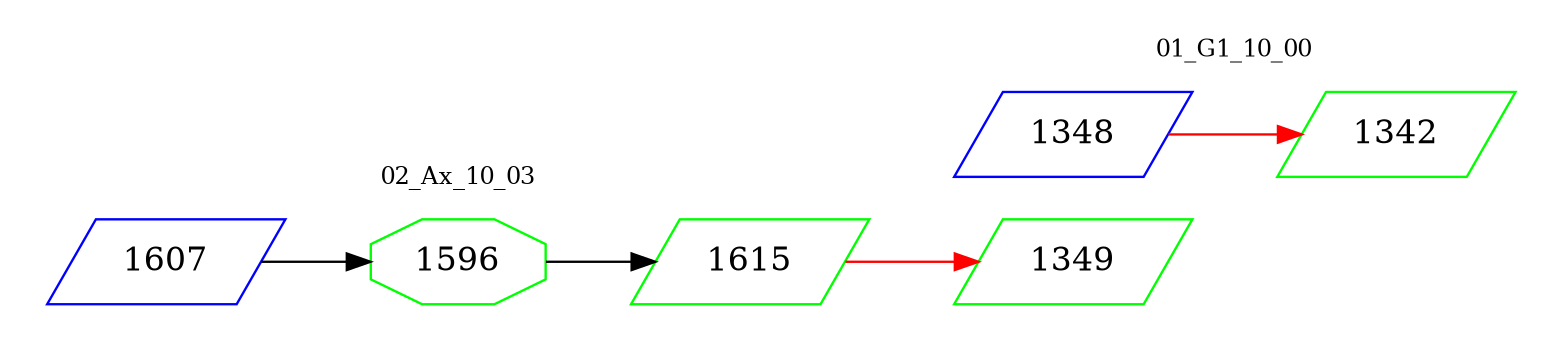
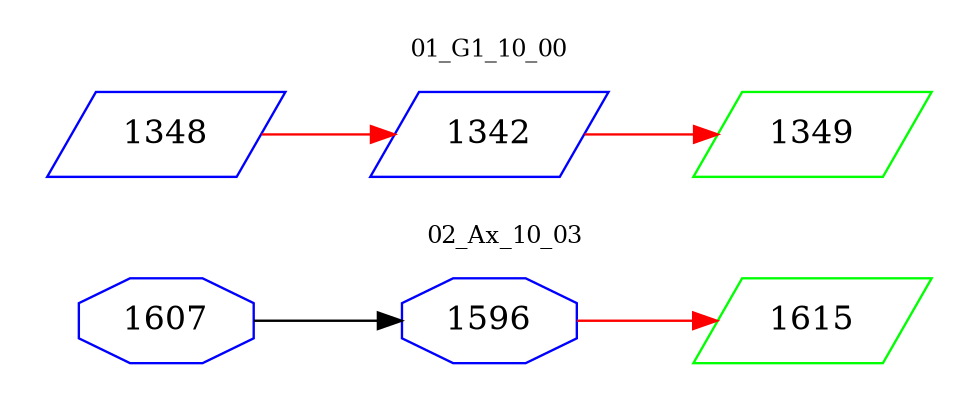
node "1342": color green -> blue
node "1607": shape parallelogram -> octagon
node "1596": color green -> blue
edge "1596" -> "1615": color black -> red
edge "1615" -> "1349": now "1342" -> "1349"
